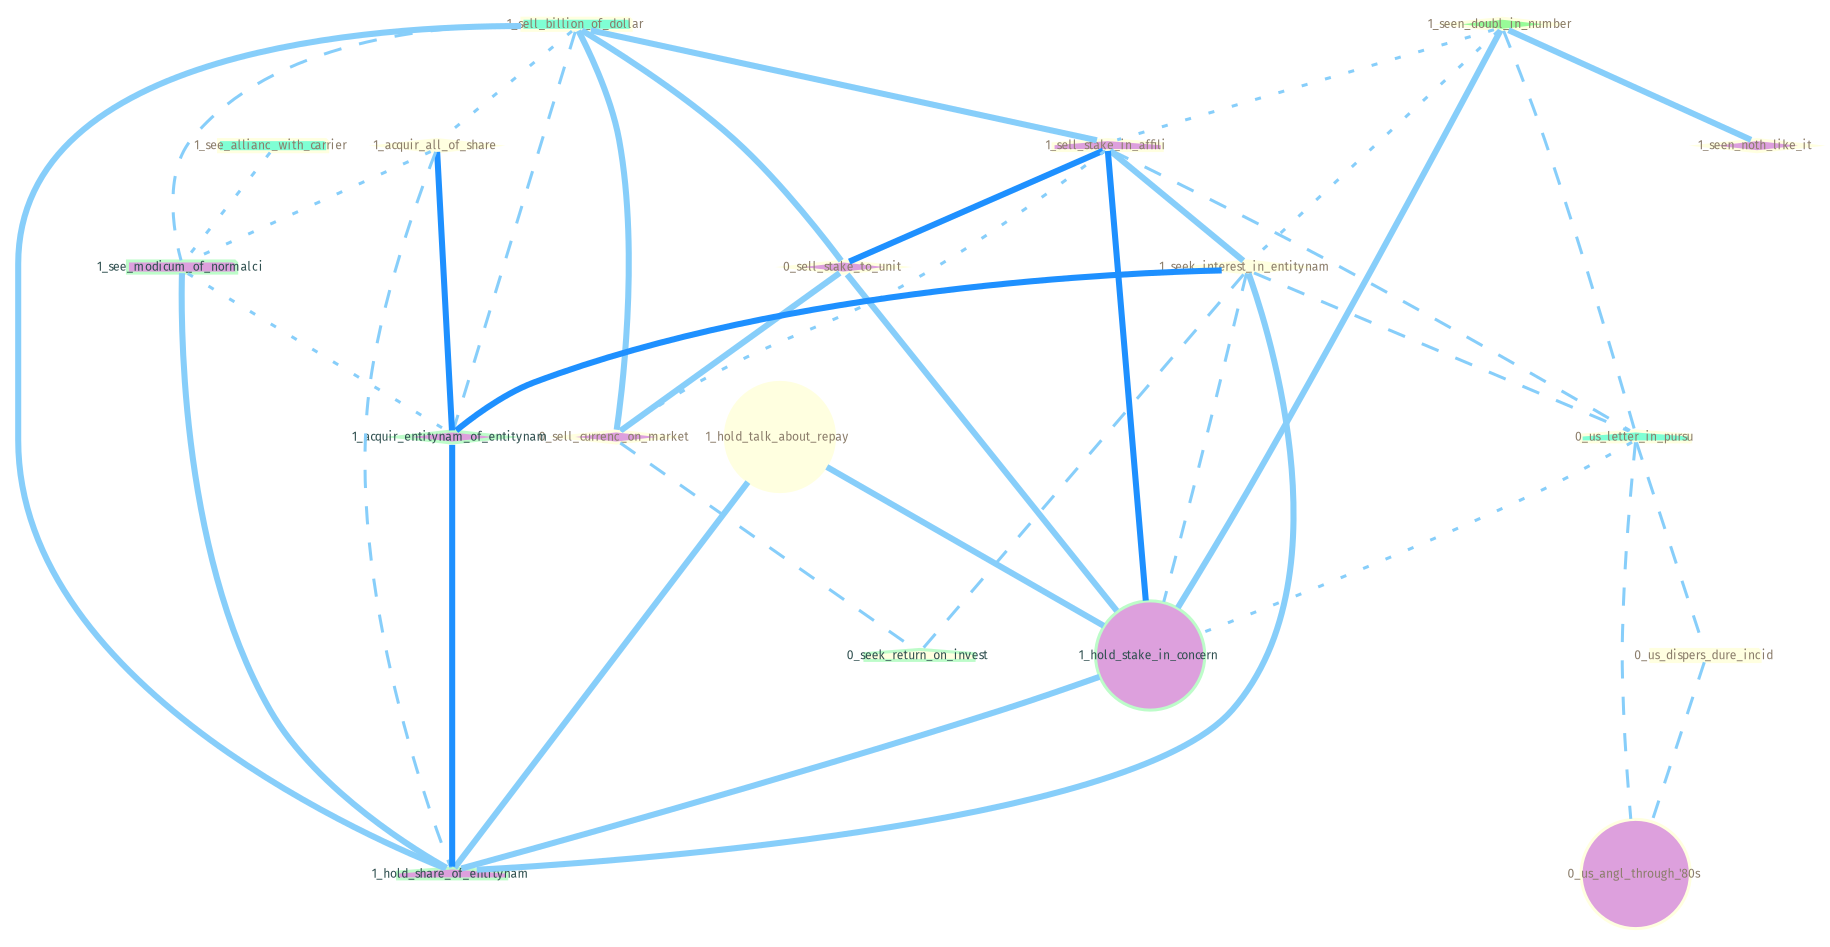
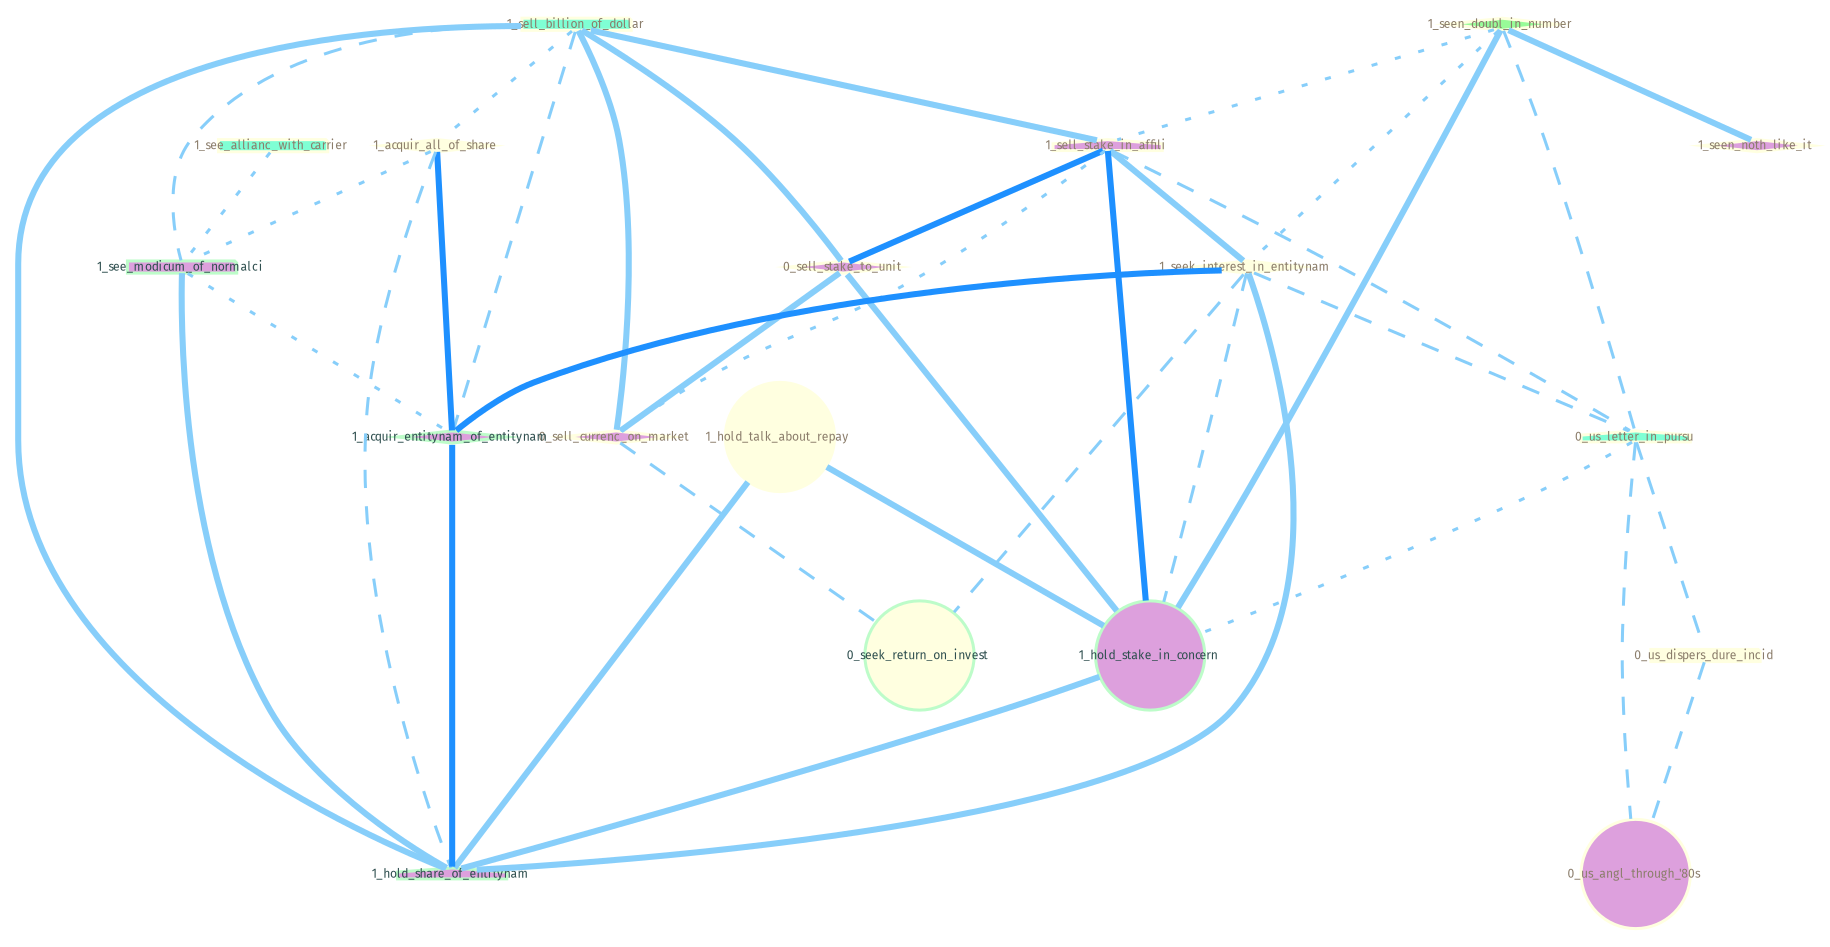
node "0_seek_return_on_invest": shape house -> circle
